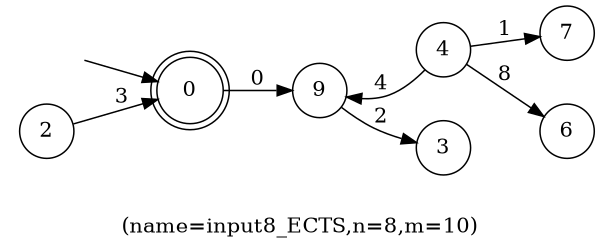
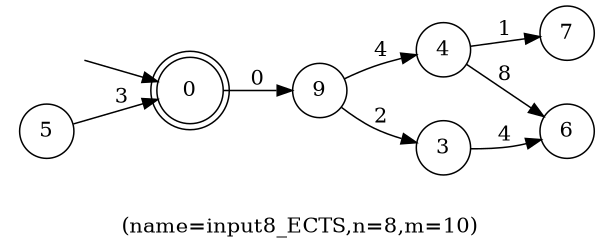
edge "4" -> "9": reversed
node "2": label "2" -> "5"
edge "3" -> "6": added, label "4"
